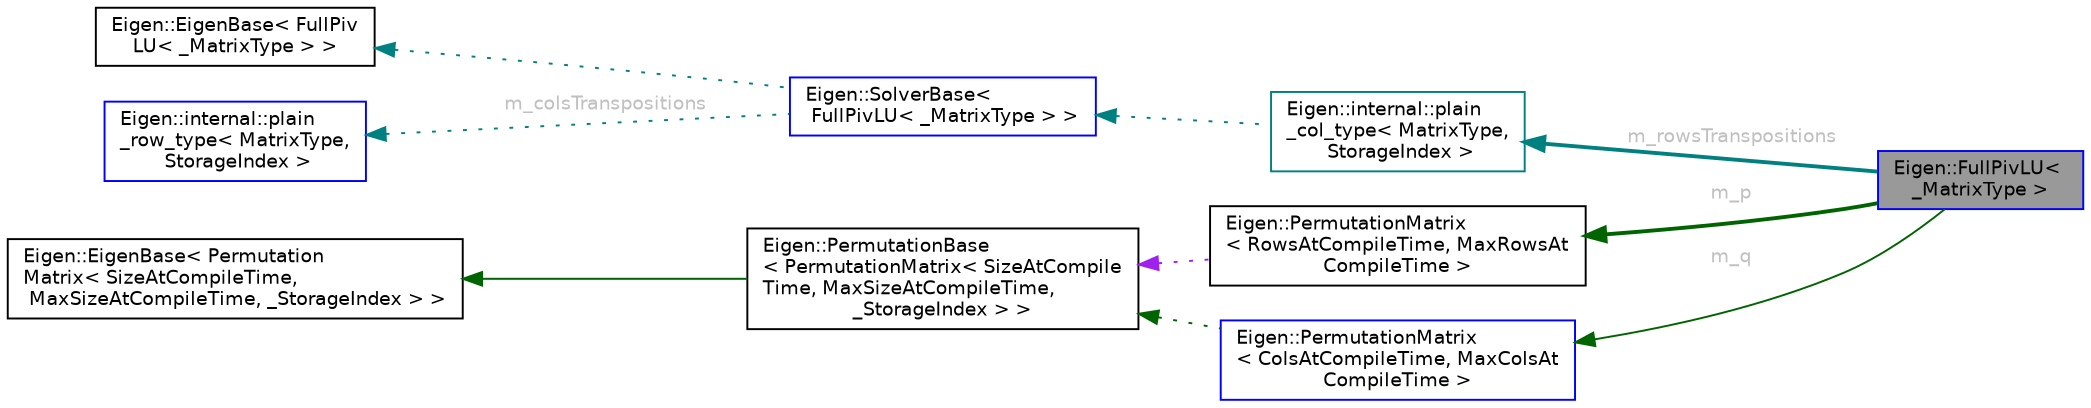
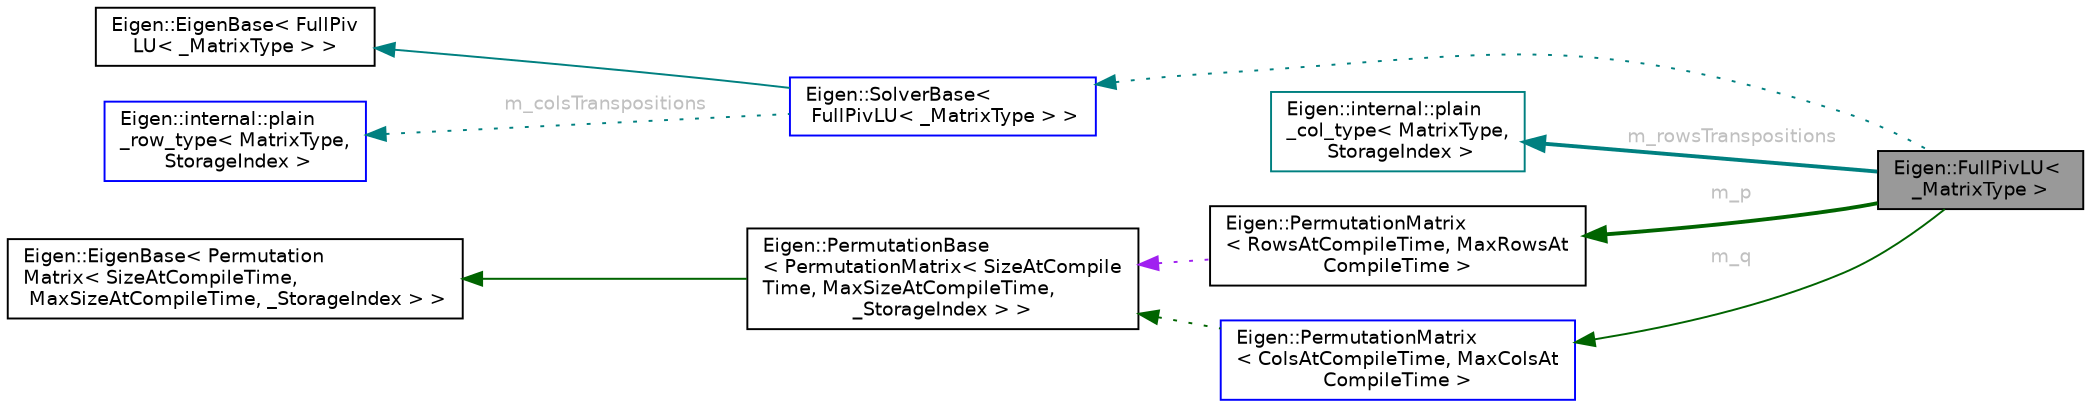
edge "Eigen::SolverBase< FullPivLU< _MatrixType > >" -> "Eigen::EigenBase< FullPiv LU< _MatrixType > >": style dotted -> solid
edge "Eigen::internal::plain _col_type< MatrixType, StorageIndex >" -> "Eigen::SolverBase< FullPivLU< _MatrixType > >": now "Eigen::FullPivLU< _MatrixType >" -> "Eigen::SolverBase< FullPivLU< _MatrixType > >"
node "Eigen::FullPivLU< _MatrixType >": color blue -> black
